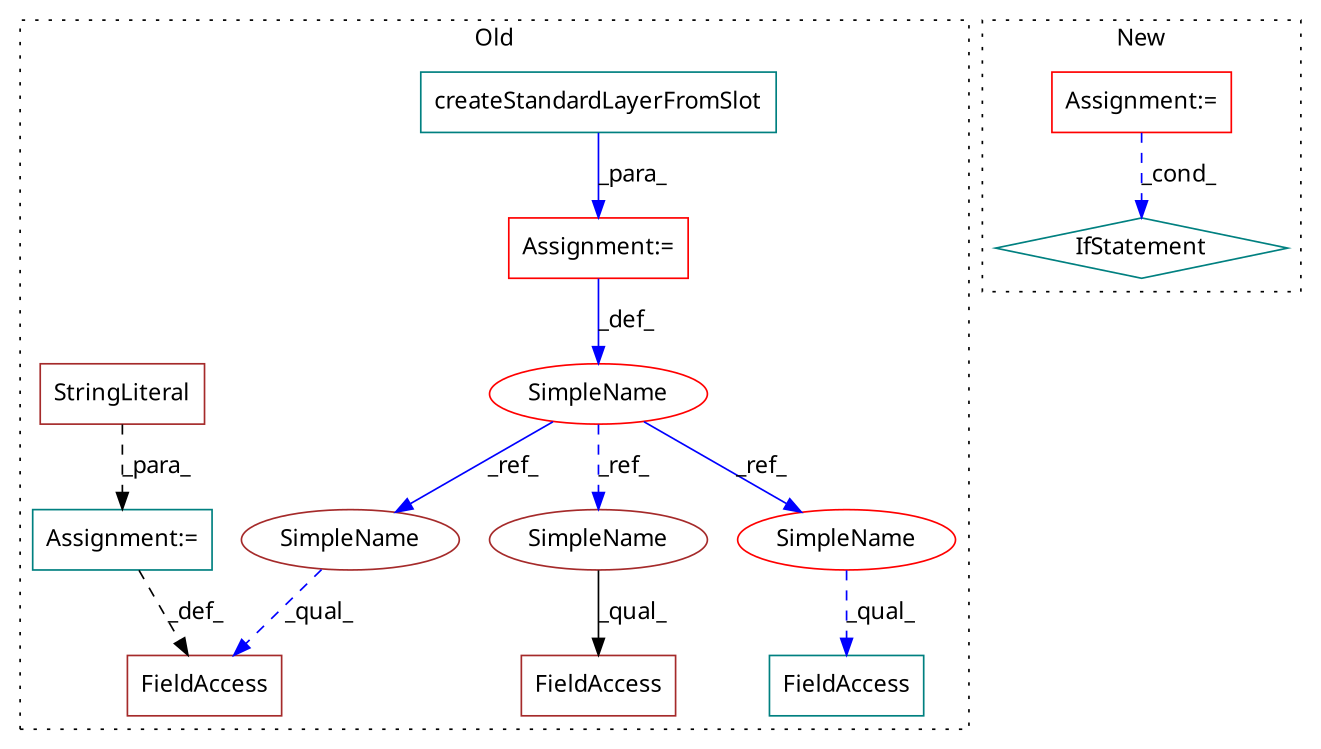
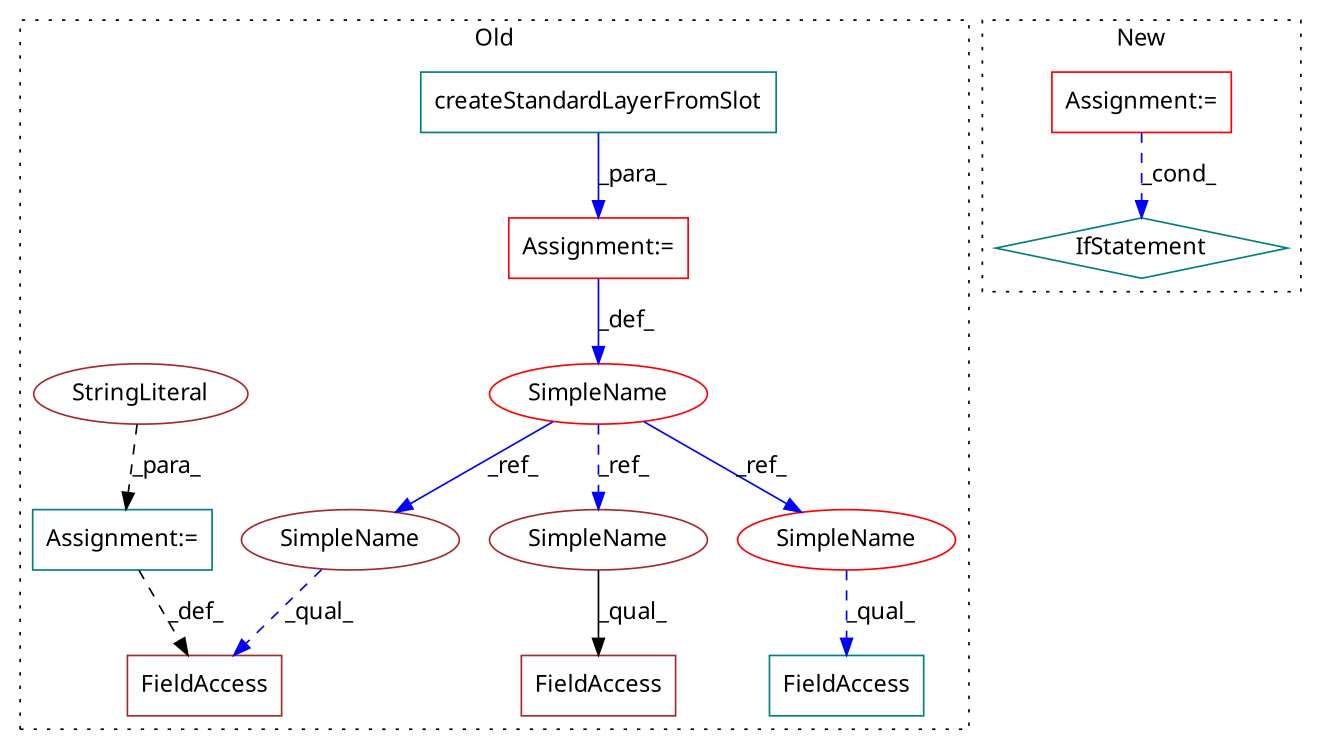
node "StringLiteral": shape box -> ellipse
